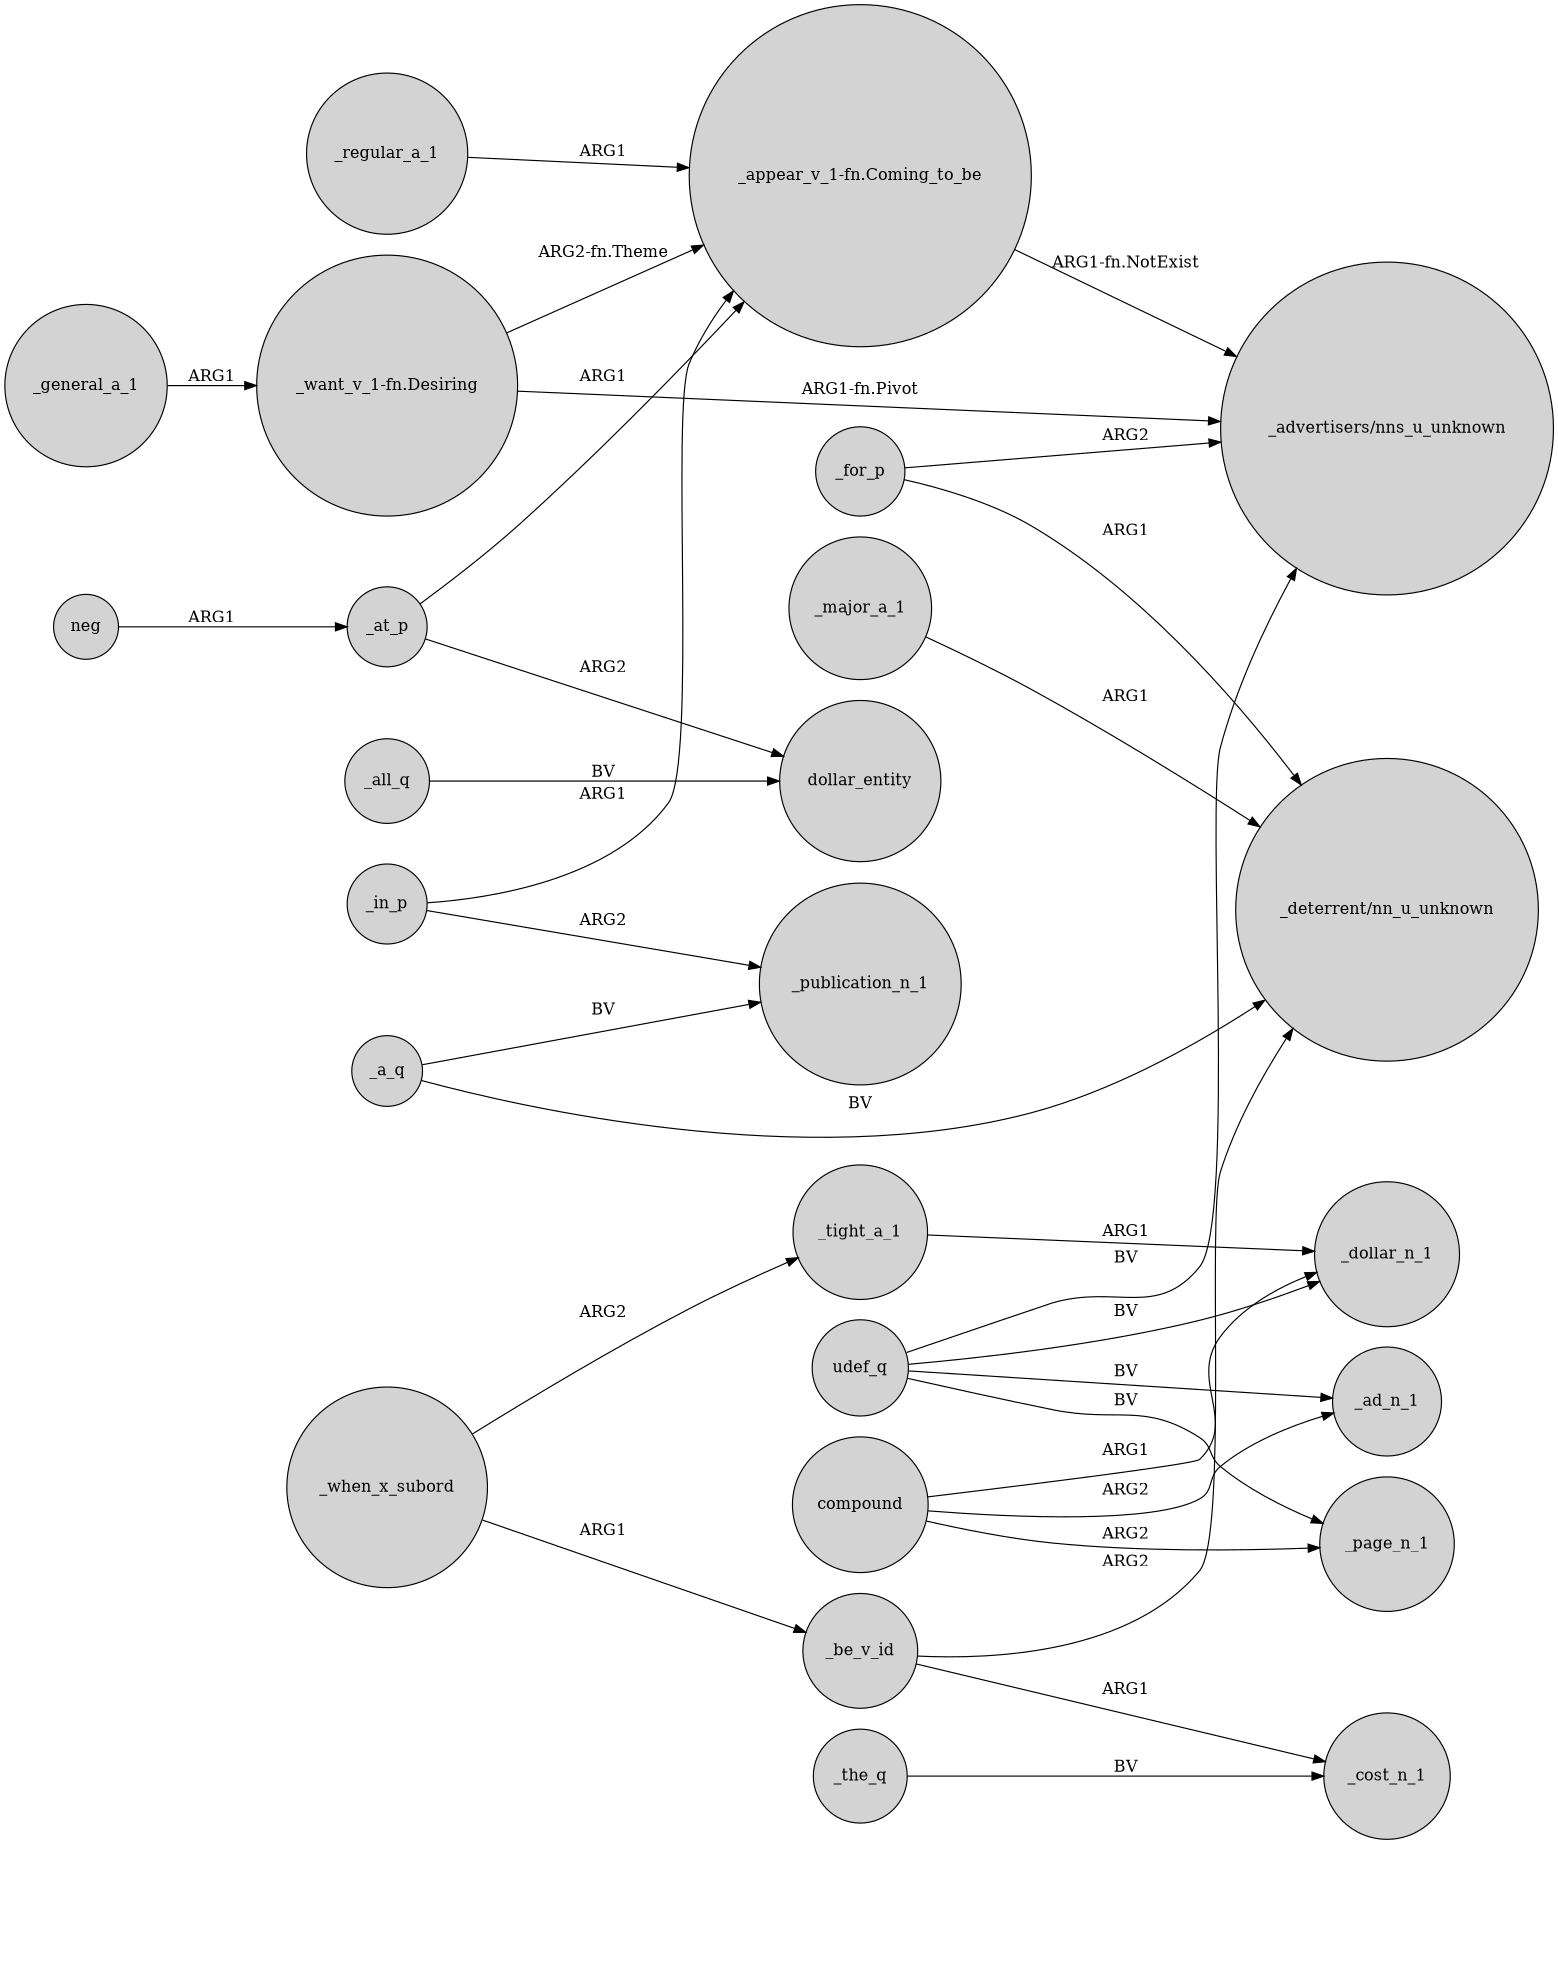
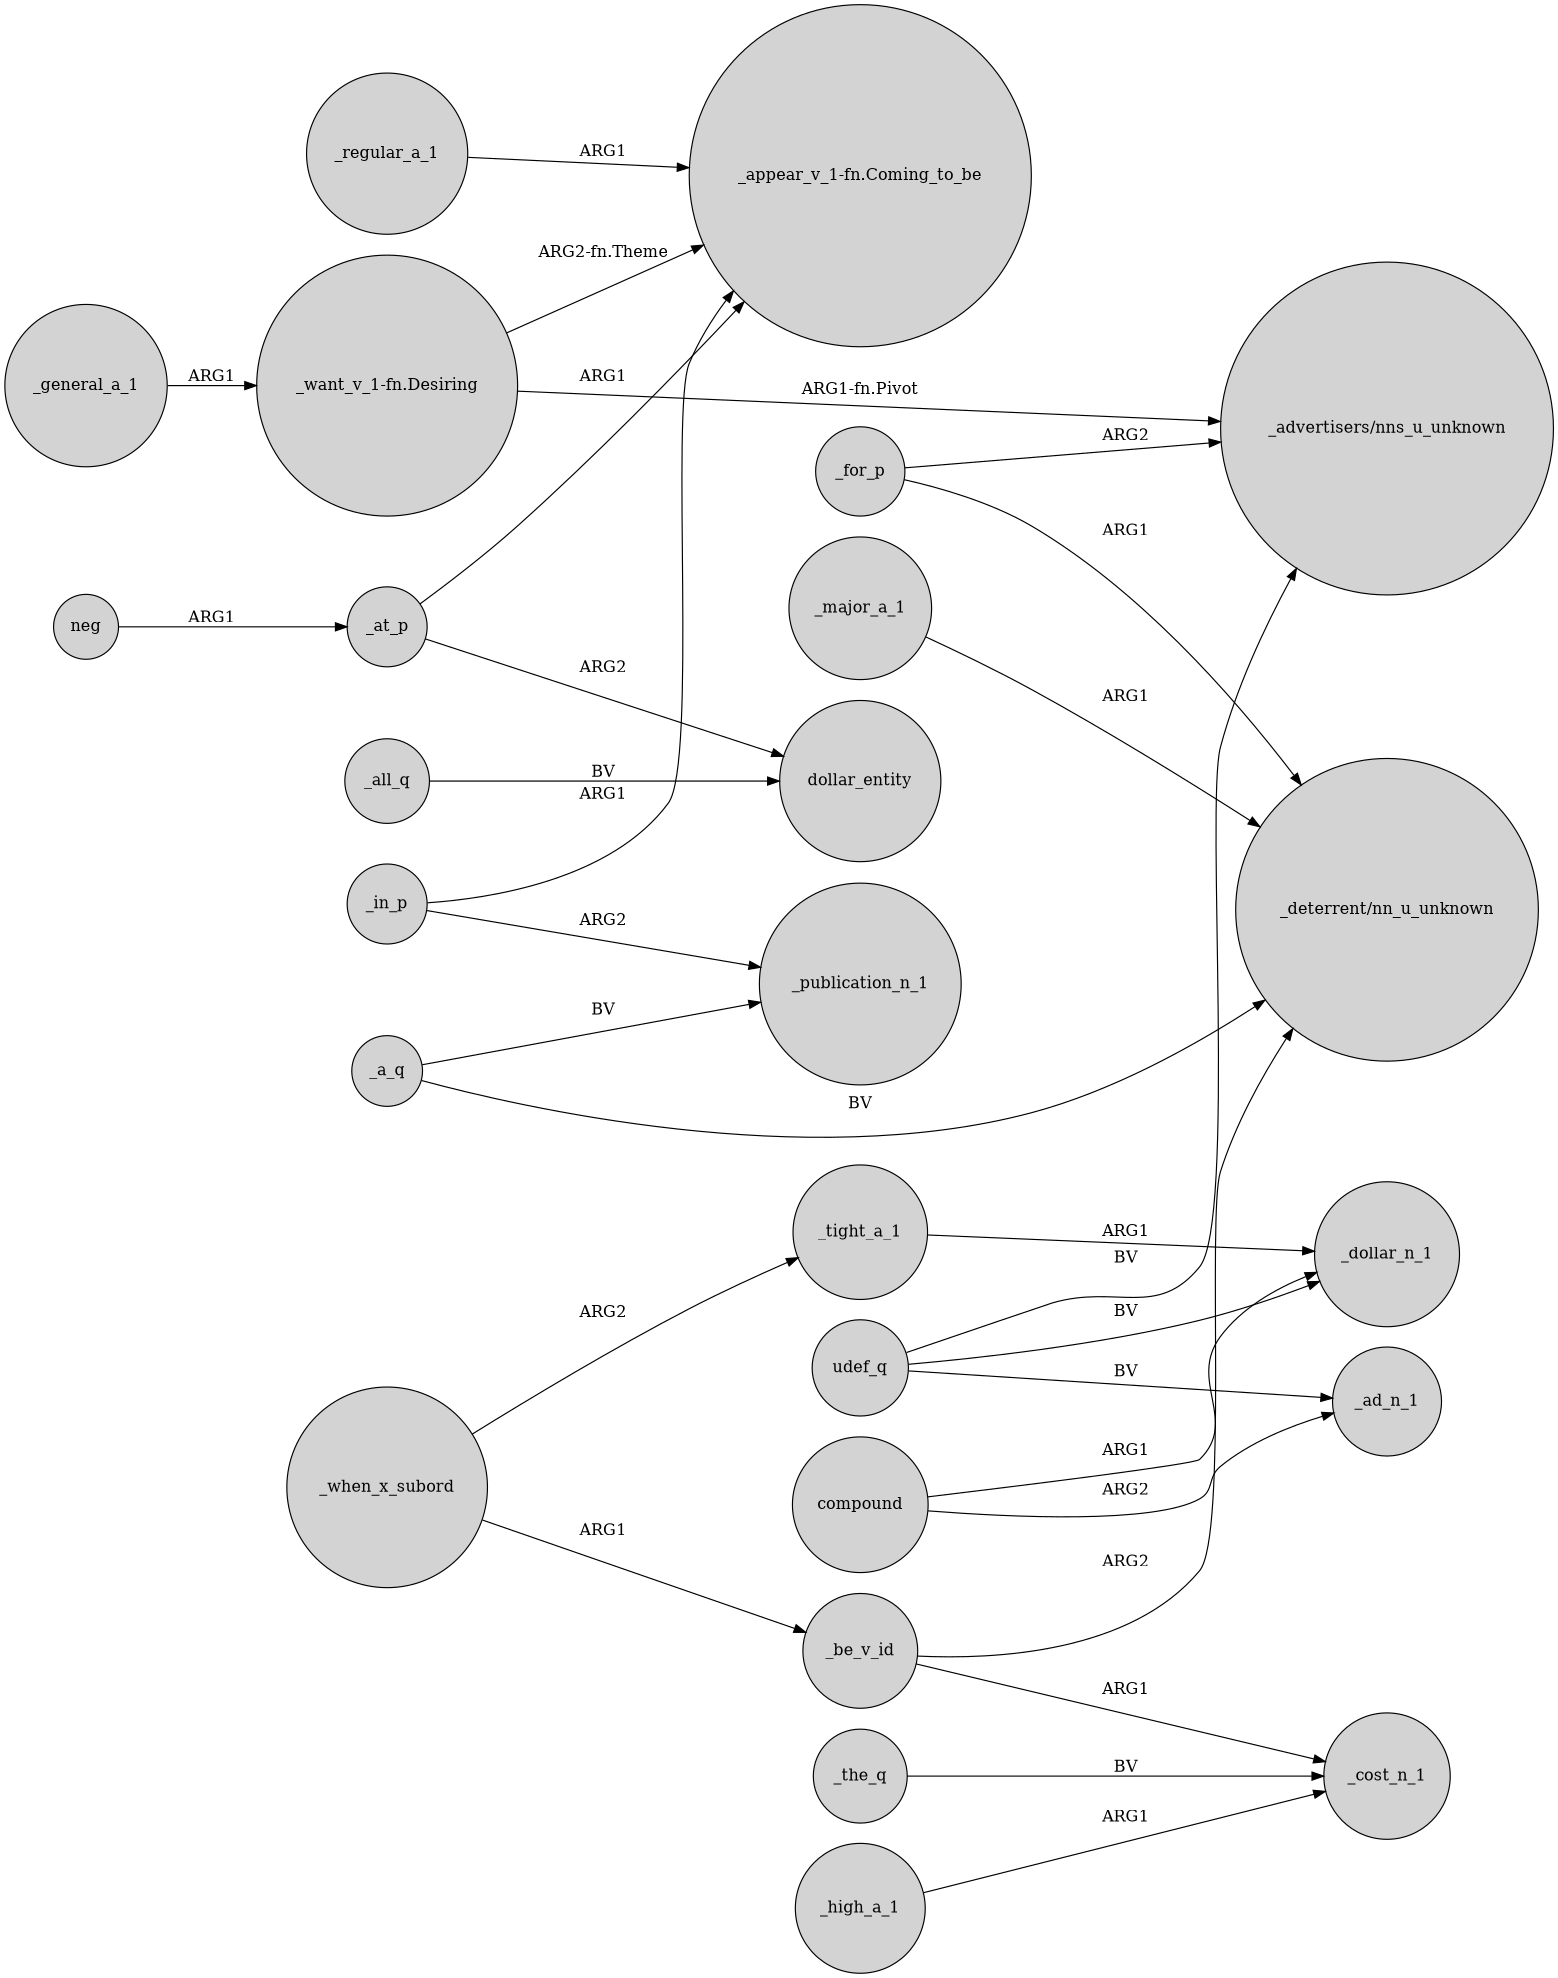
edge "_appear_v_1-fn.Coming_to_be" -> "_advertisers/nns_u_unknown": removed, label "ARG1-fn.NotExist"
node "_page_n_1": removed
node "_high_a_1": added
